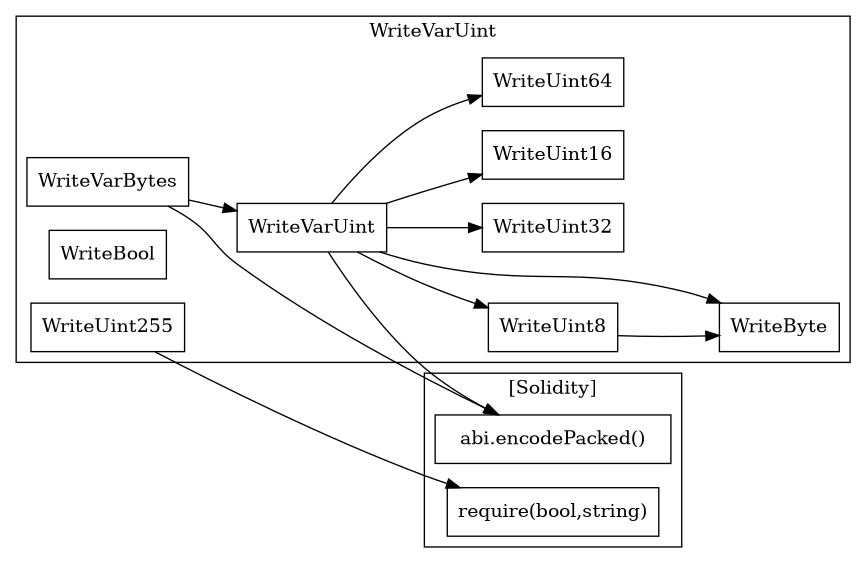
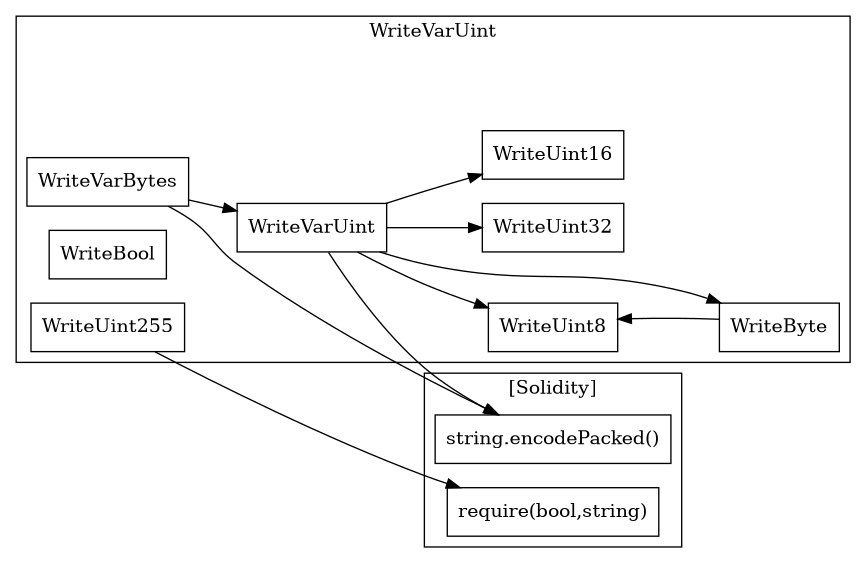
node "WriteUint64": removed
edge "WriteUint8" -> "WriteByte": reversed
node "abi.encodePacked()": label "abi.encodePacked()" -> "string.encodePacked()"
